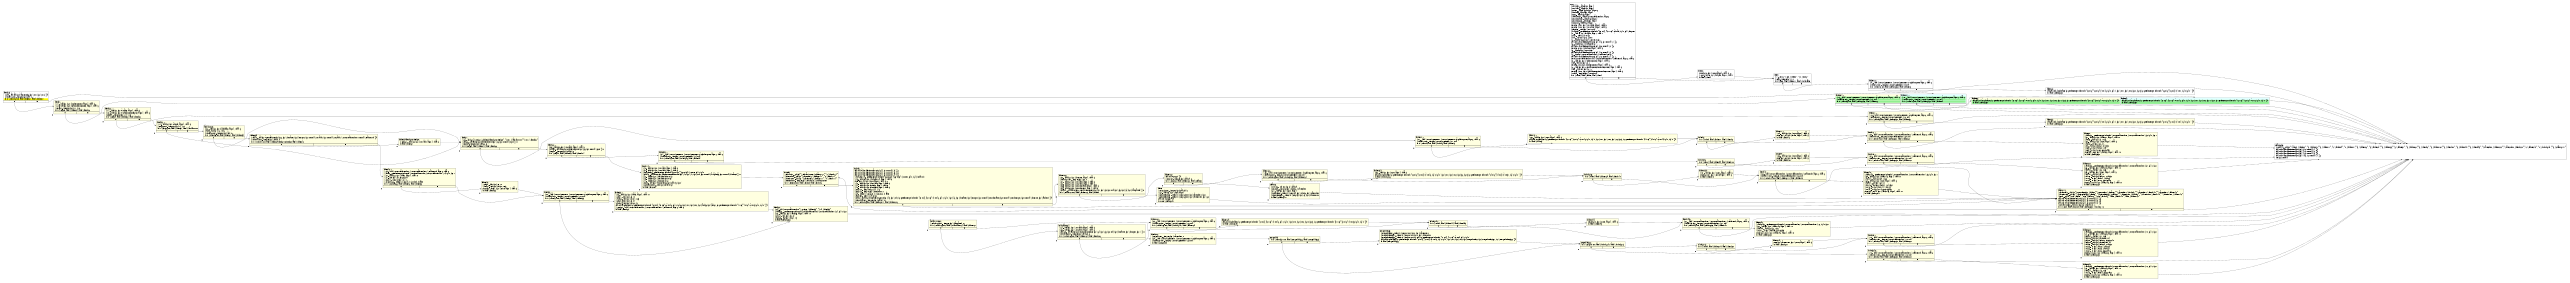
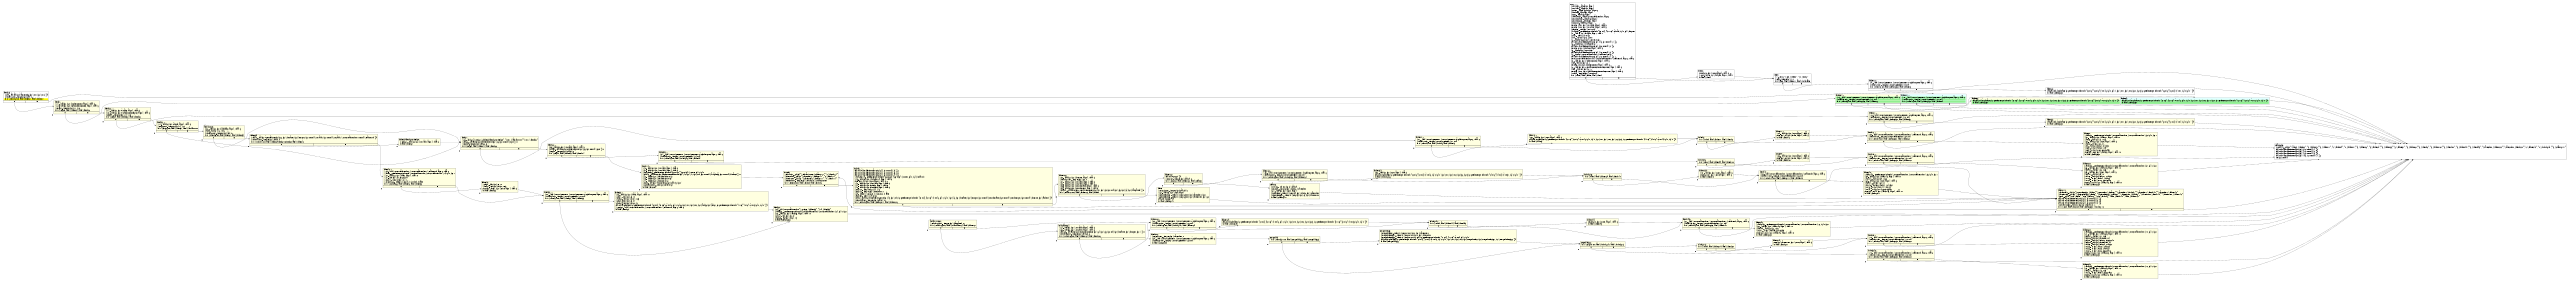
node "if.else:": text "br move %cleanup171" -> "br label %cleanup171"
